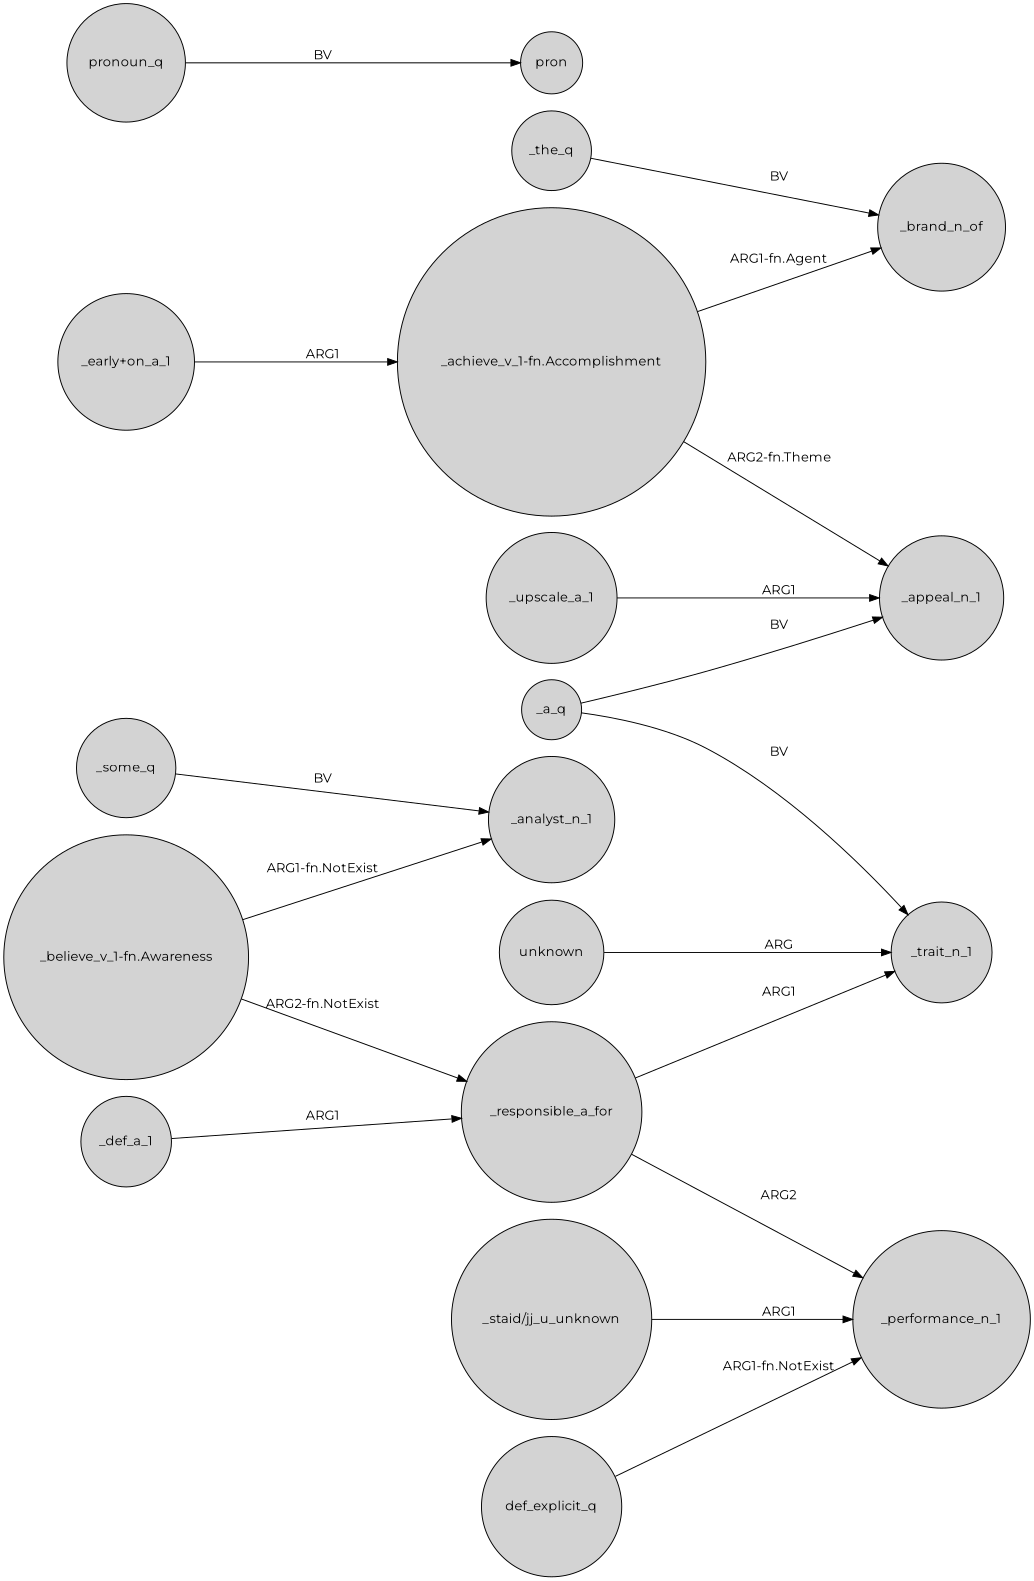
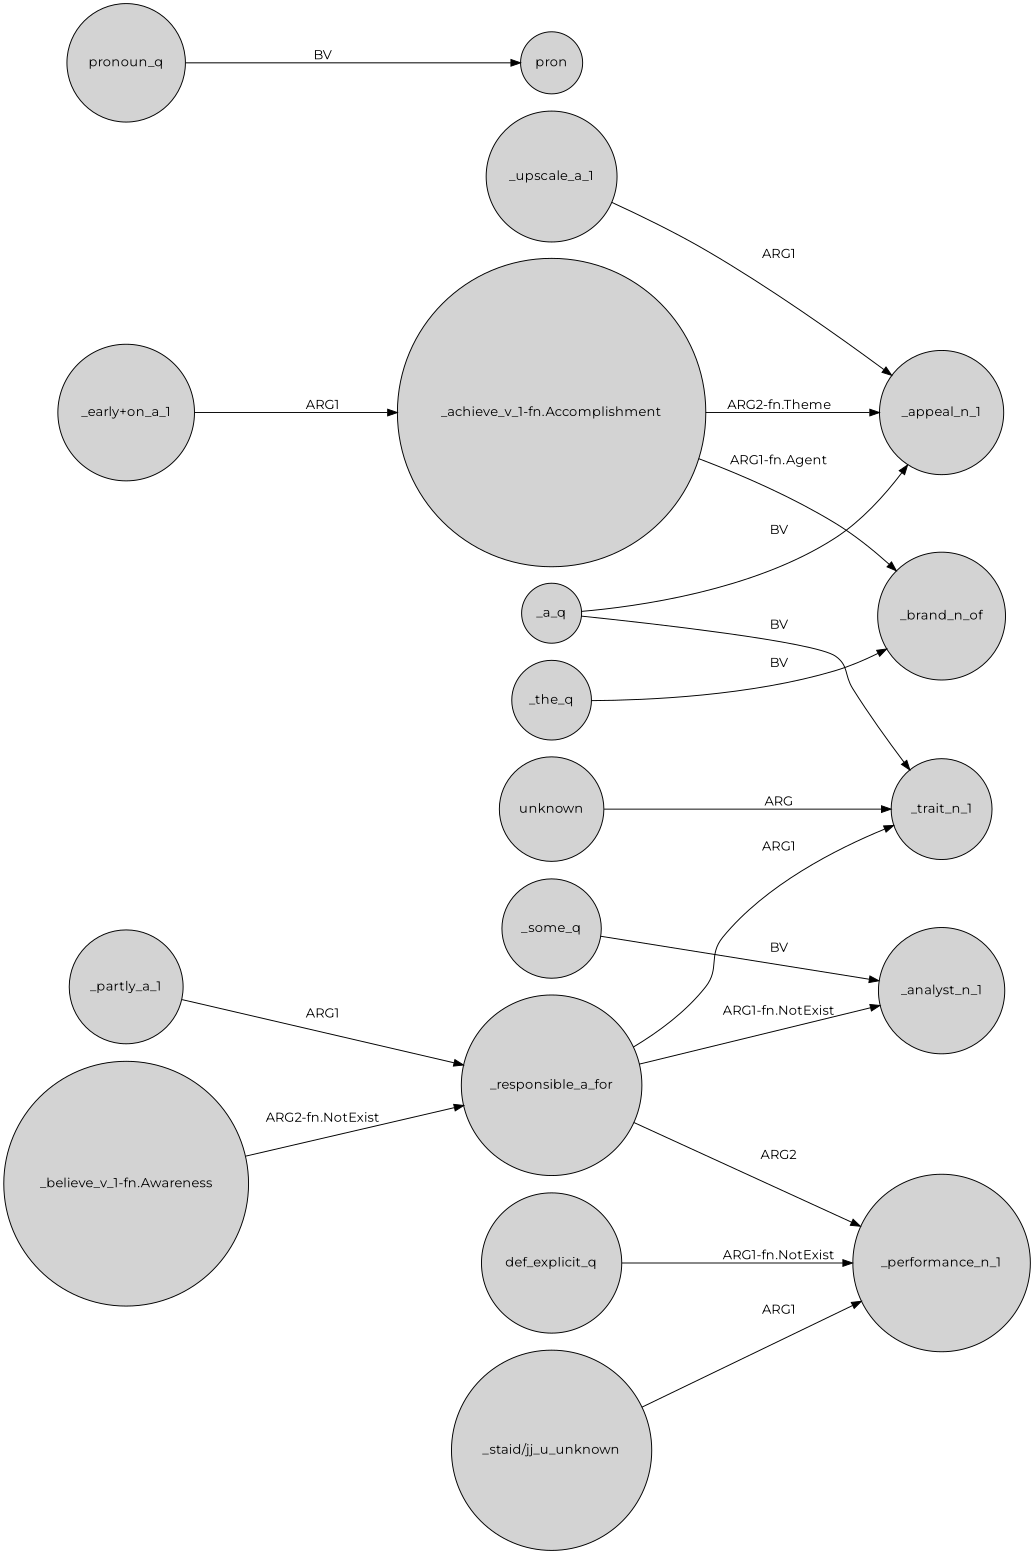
edge "_believe_v_1-fn.Awareness" -> "_analyst_n_1": now "_responsible_a_for" -> "_analyst_n_1"
node "_def_a_1": label "_def_a_1" -> "_partly_a_1"
